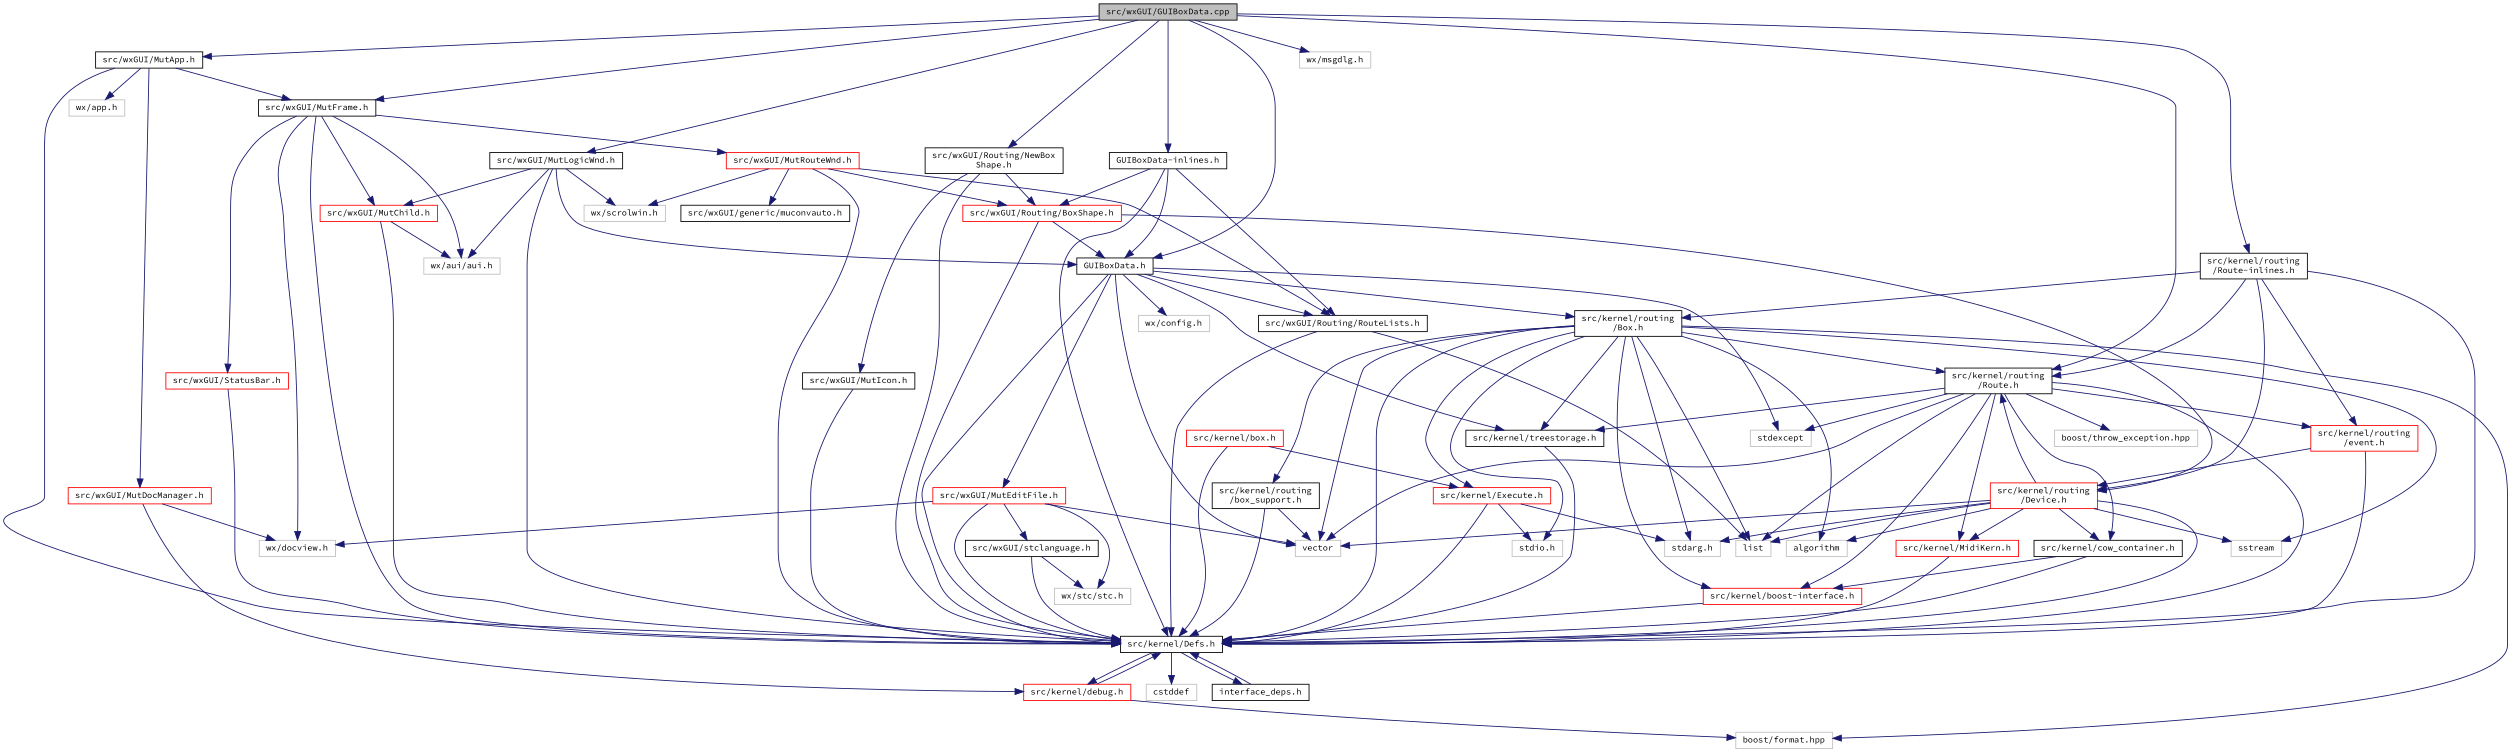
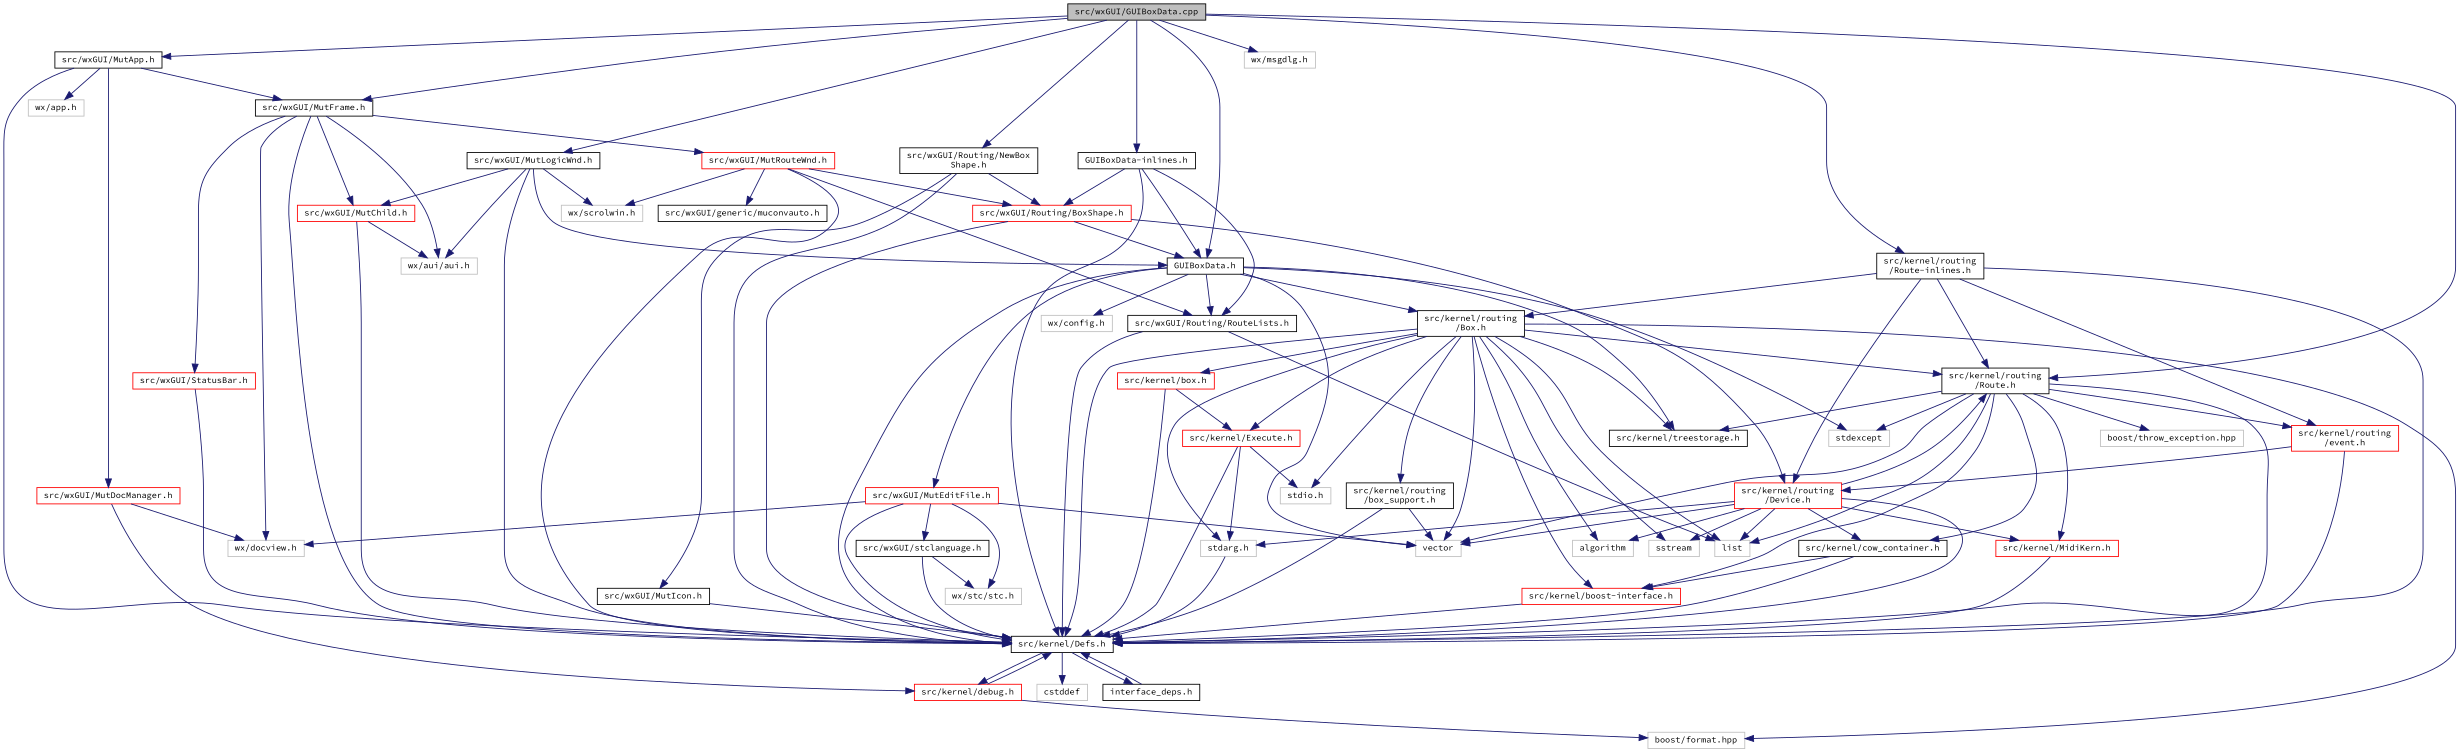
edge "src/kernel/routing /Box.h" -> "src/kernel/box.h": added
edge "src/kernel/treestorage.h" -> "src/kernel/Defs.h": now "stdarg.h" -> "src/kernel/Defs.h"
